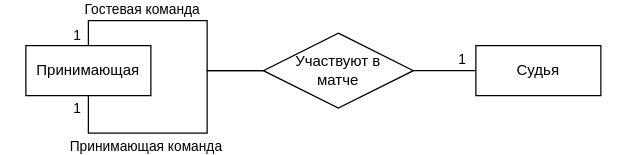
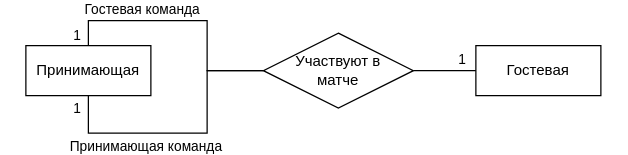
node "Судья": label "Судья" -> "Гостевая"
